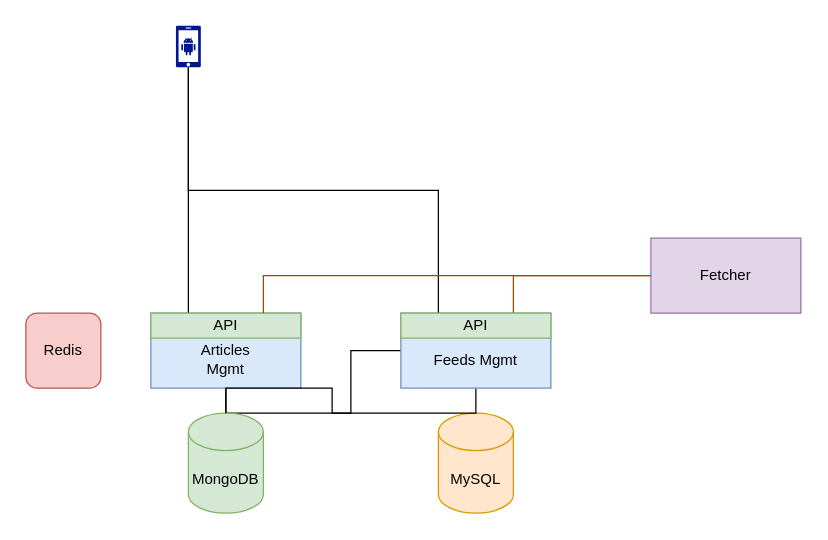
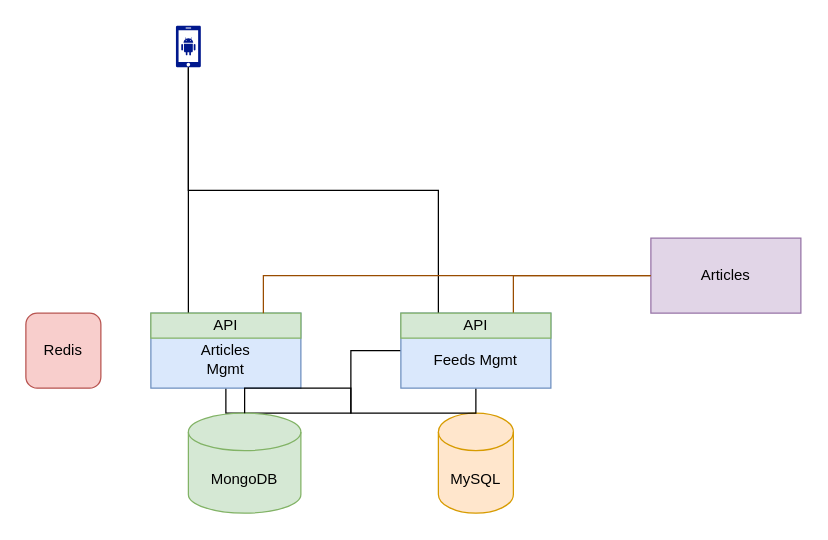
node "Fetcher": label "Fetcher" -> "Articles"
node "MongoDB": size 75x100 -> 113x100
